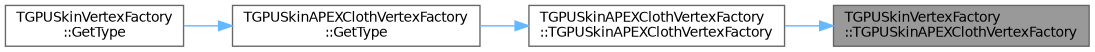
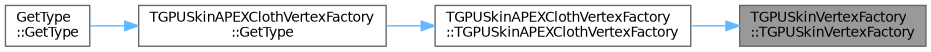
node "TGPUSkinVertexFactory ::GetType": label "TGPUSkinVertexFactory ::GetType" -> "GetType ::GetType"
node "TGPUSkinVertexFactory ::TGPUSkinAPEXClothVertexFactory": label "TGPUSkinVertexFactory ::TGPUSkinAPEXClothVertexFactory" -> "TGPUSkinVertexFactory ::TGPUSkinVertexFactory"
